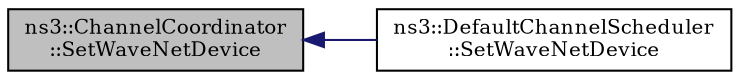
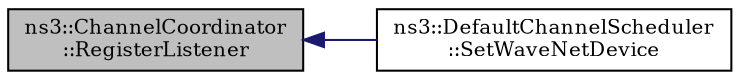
node "ns3::ChannelCoordinator ::SetWaveNetDevice": label "ns3::ChannelCoordinator ::SetWaveNetDevice" -> "ns3::ChannelCoordinator ::RegisterListener"
